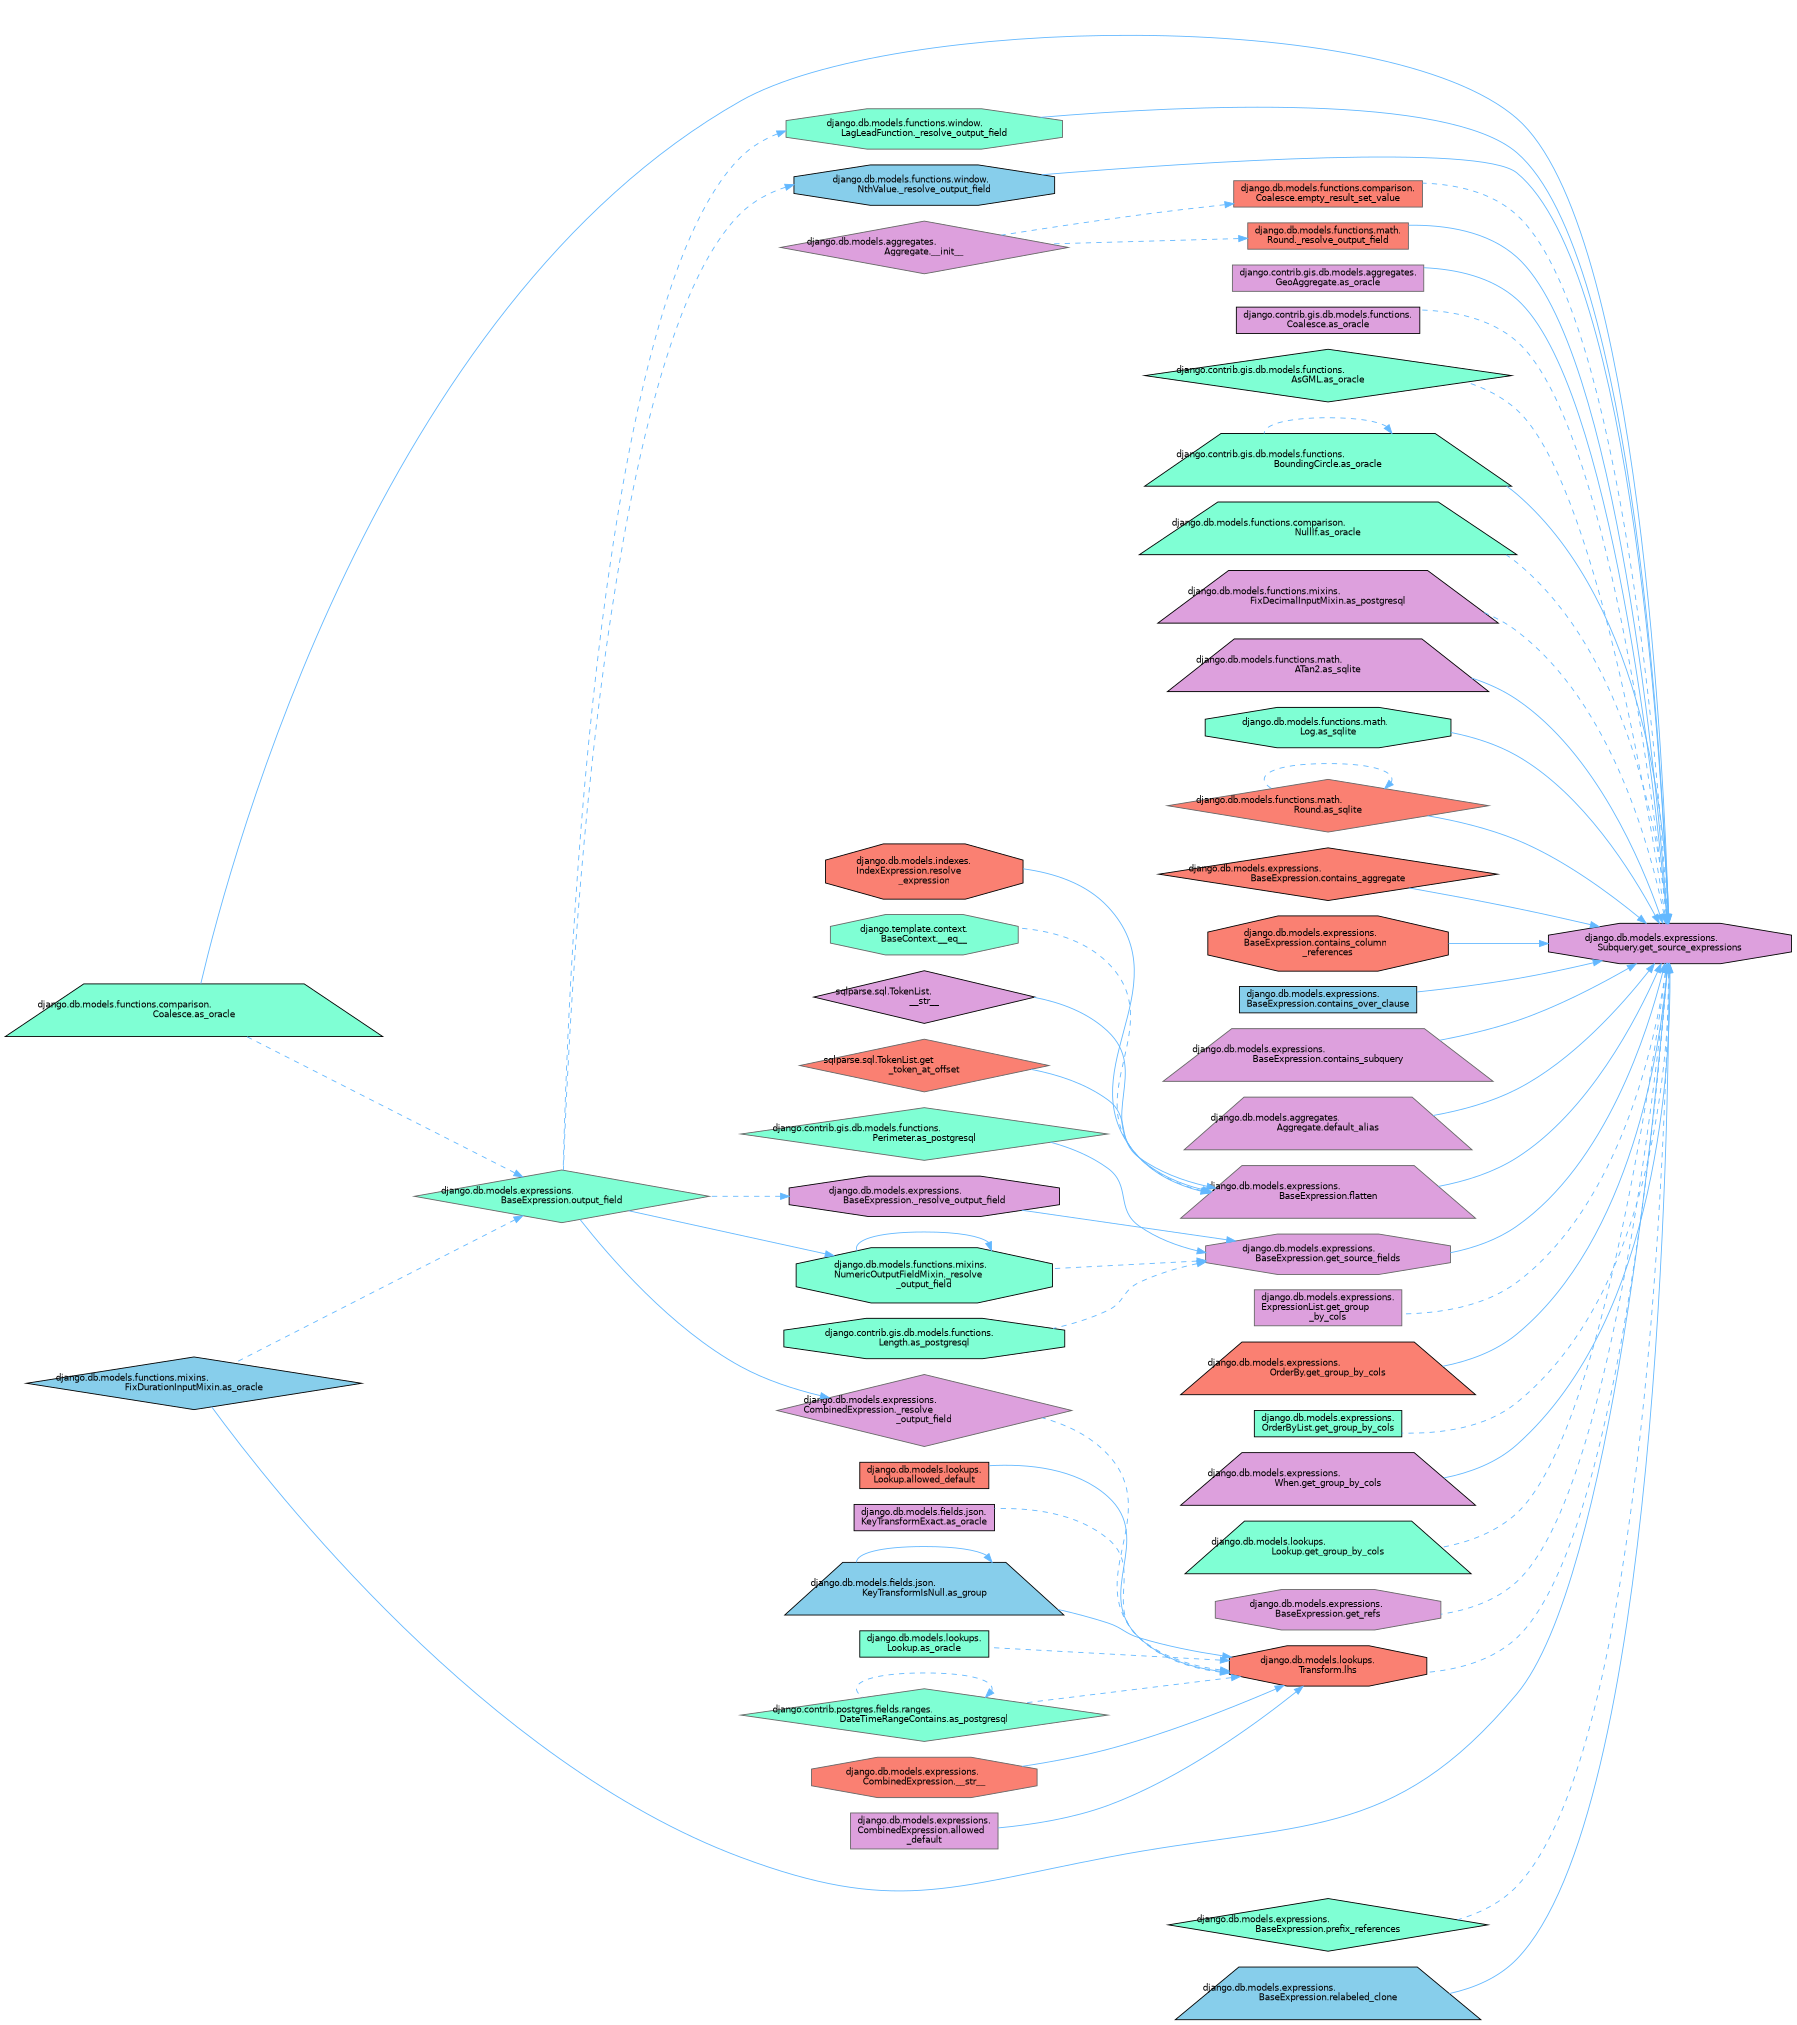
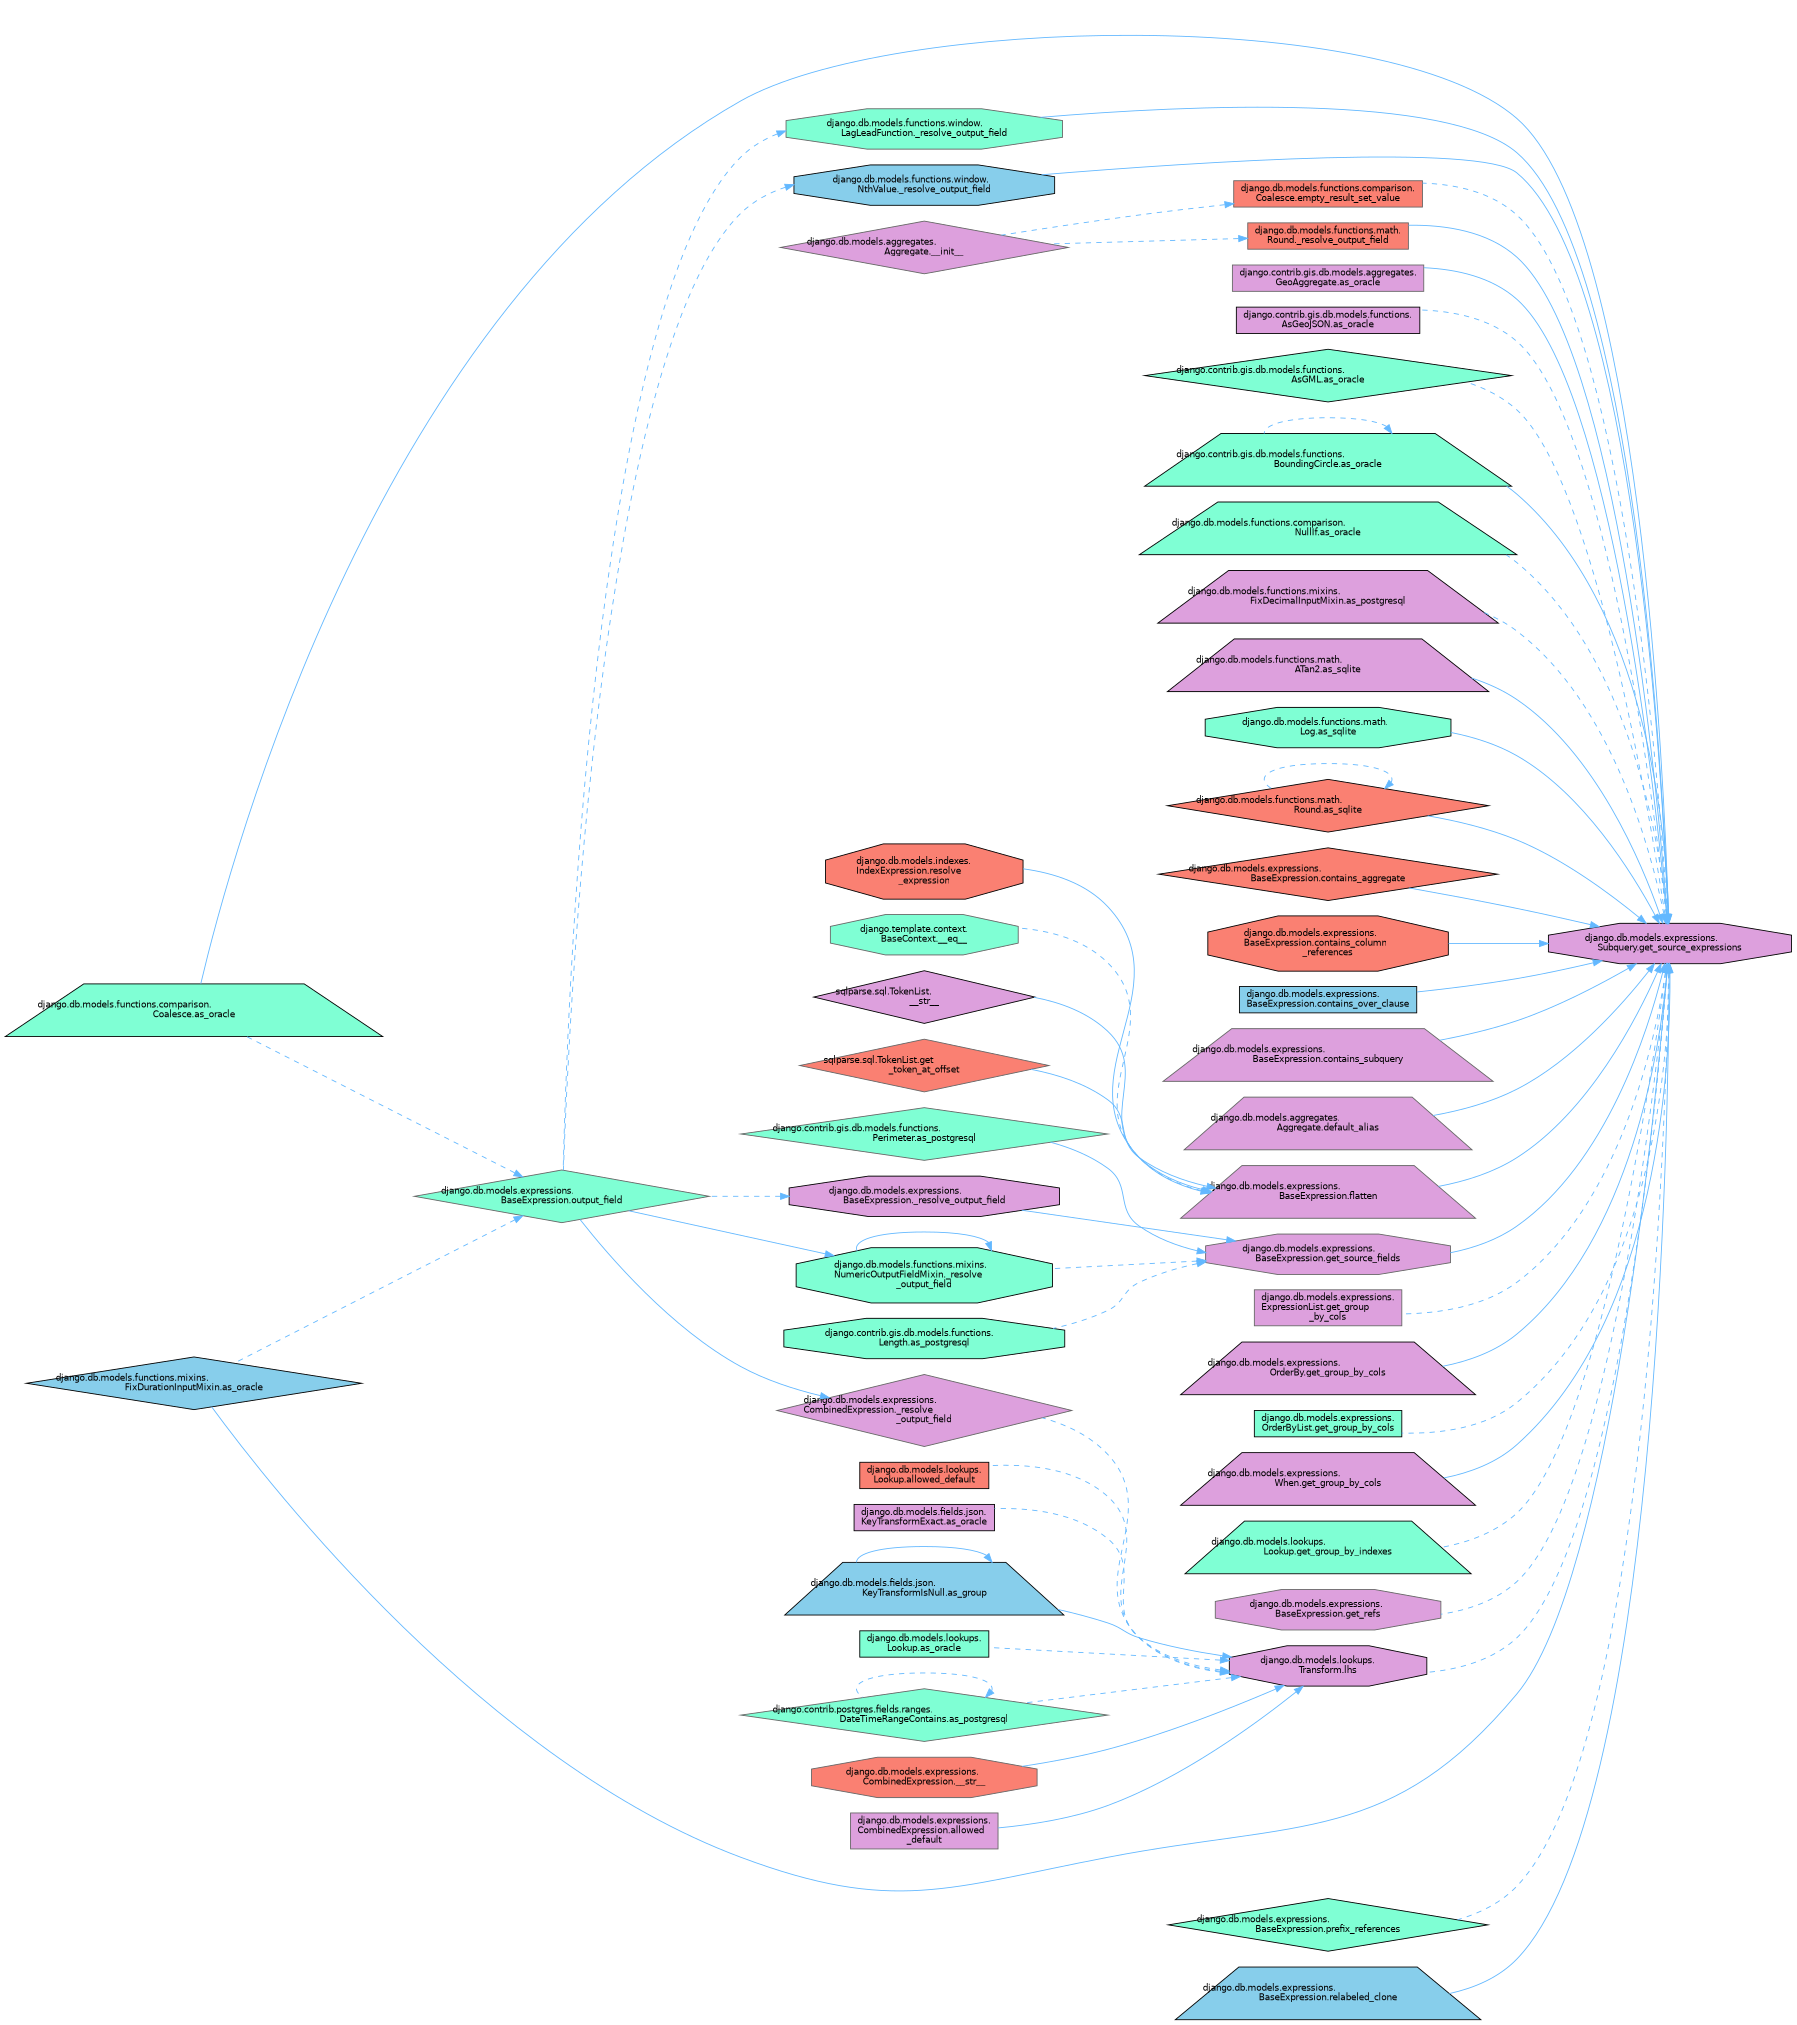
node "django.contrib.gis.db.models.functions. Coalesce.as_oracle": label "django.contrib.gis.db.models.functions. Coalesce.as_oracle" -> "django.contrib.gis.db.models.functions. AsGeoJSON.as_oracle"
node "django.db.models.functions.math. Round.as_sqlite": color gray40 -> black
node "django.db.models.expressions. OrderBy.get_group_by_cols": fillcolor salmon -> plum
edge "django.db.models.lookups. Lookup.allowed_default" -> "django.db.models.lookups. Transform.lhs": style solid -> dashed
node "django.db.models.lookups. Lookup.get_group_by_cols": label "django.db.models.lookups. Lookup.get_group_by_cols" -> "django.db.models.lookups. Lookup.get_group_by_indexes"
node "django.db.models.lookups. Transform.lhs": fillcolor salmon -> plum
